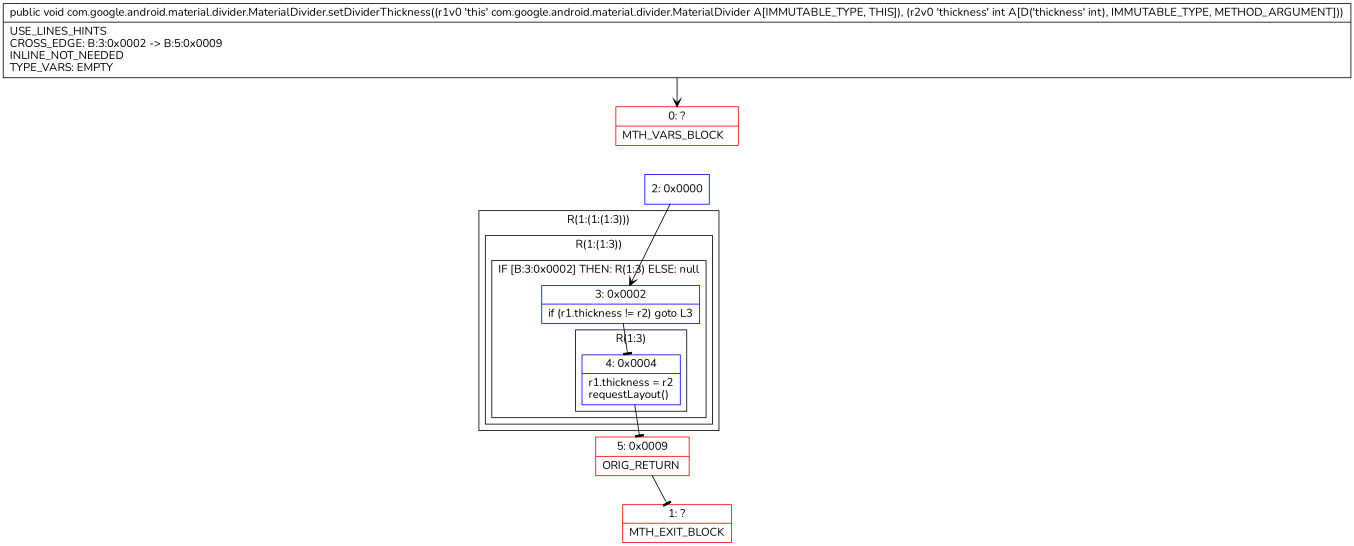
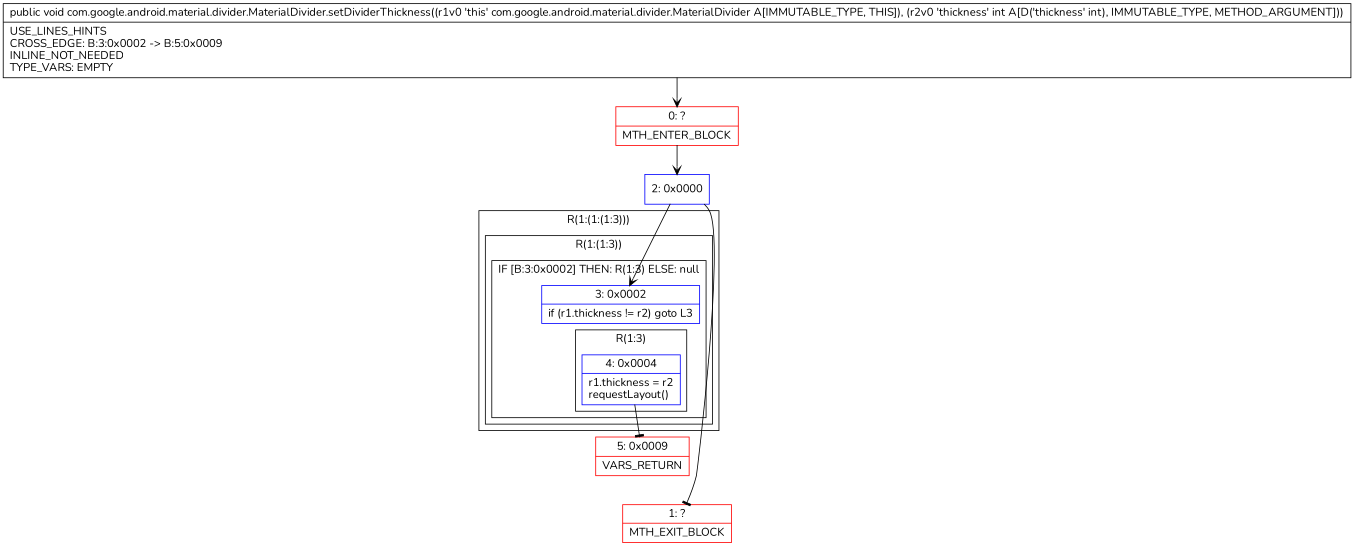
node "0: ?": text "MTH_VARS_BLOCK" -> "MTH_ENTER_BLOCK"
edge "0: ?" -> "2: 0x0000": added
edge "3: 0x0002" -> "4: 0x0004": removed
node "5: 0x0009": text "ORIG_RETURN" -> "VARS_RETURN"
edge "5: 0x0009" -> "1: ?": now "2: 0x0000" -> "1: ?"
